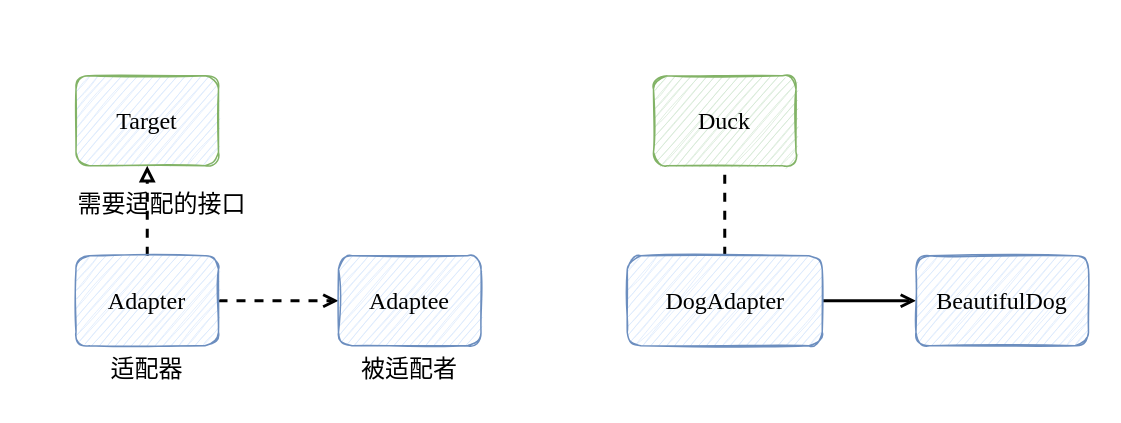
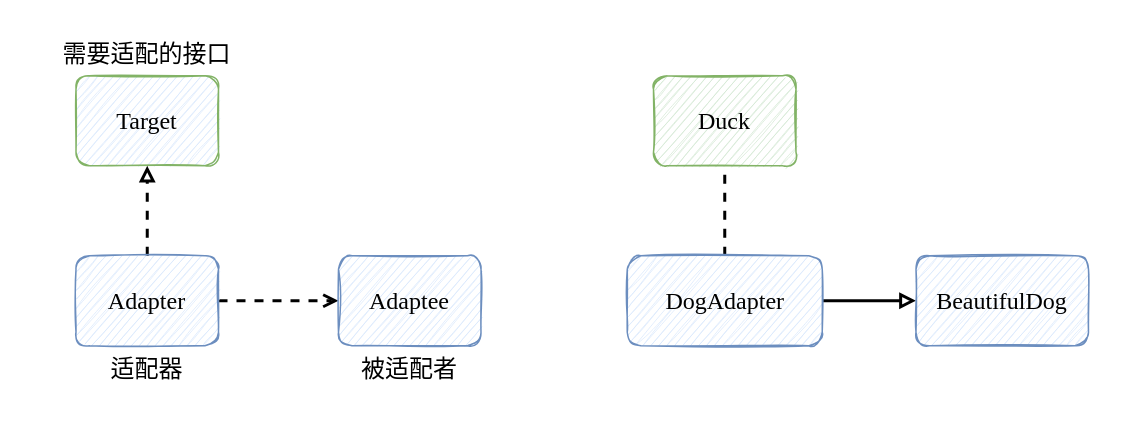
node "需要适配的接口": moved (162, 203) -> (147, 53)
edge "DogAdapter" -> "BeautifulDog": arrowhead open -> block
